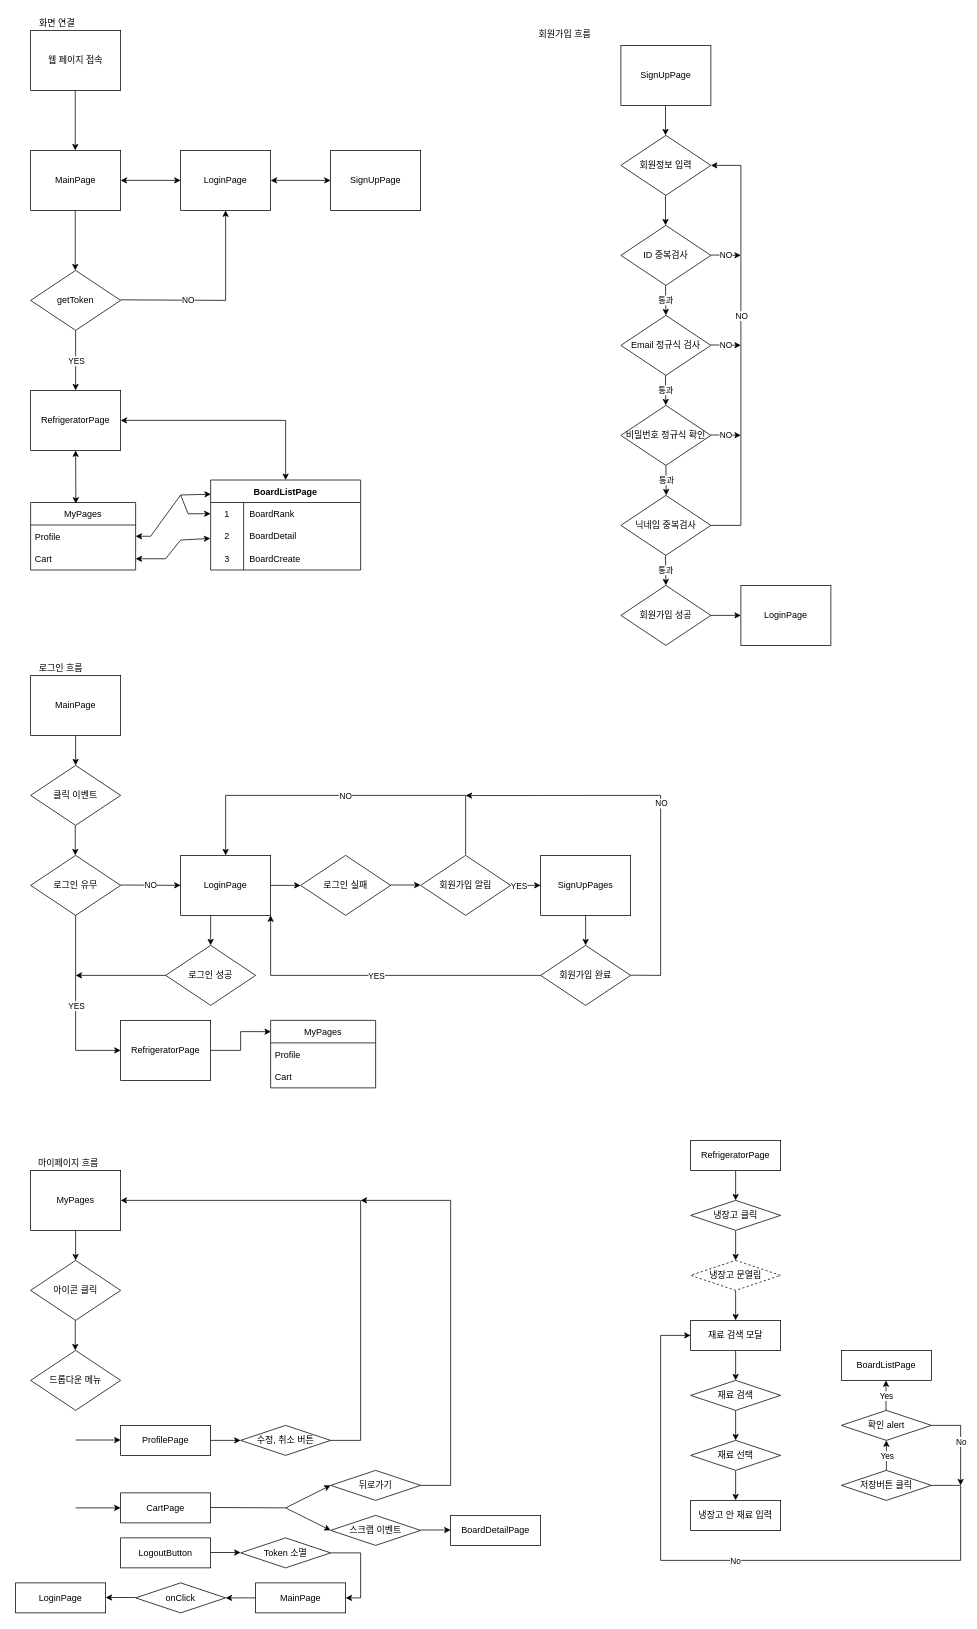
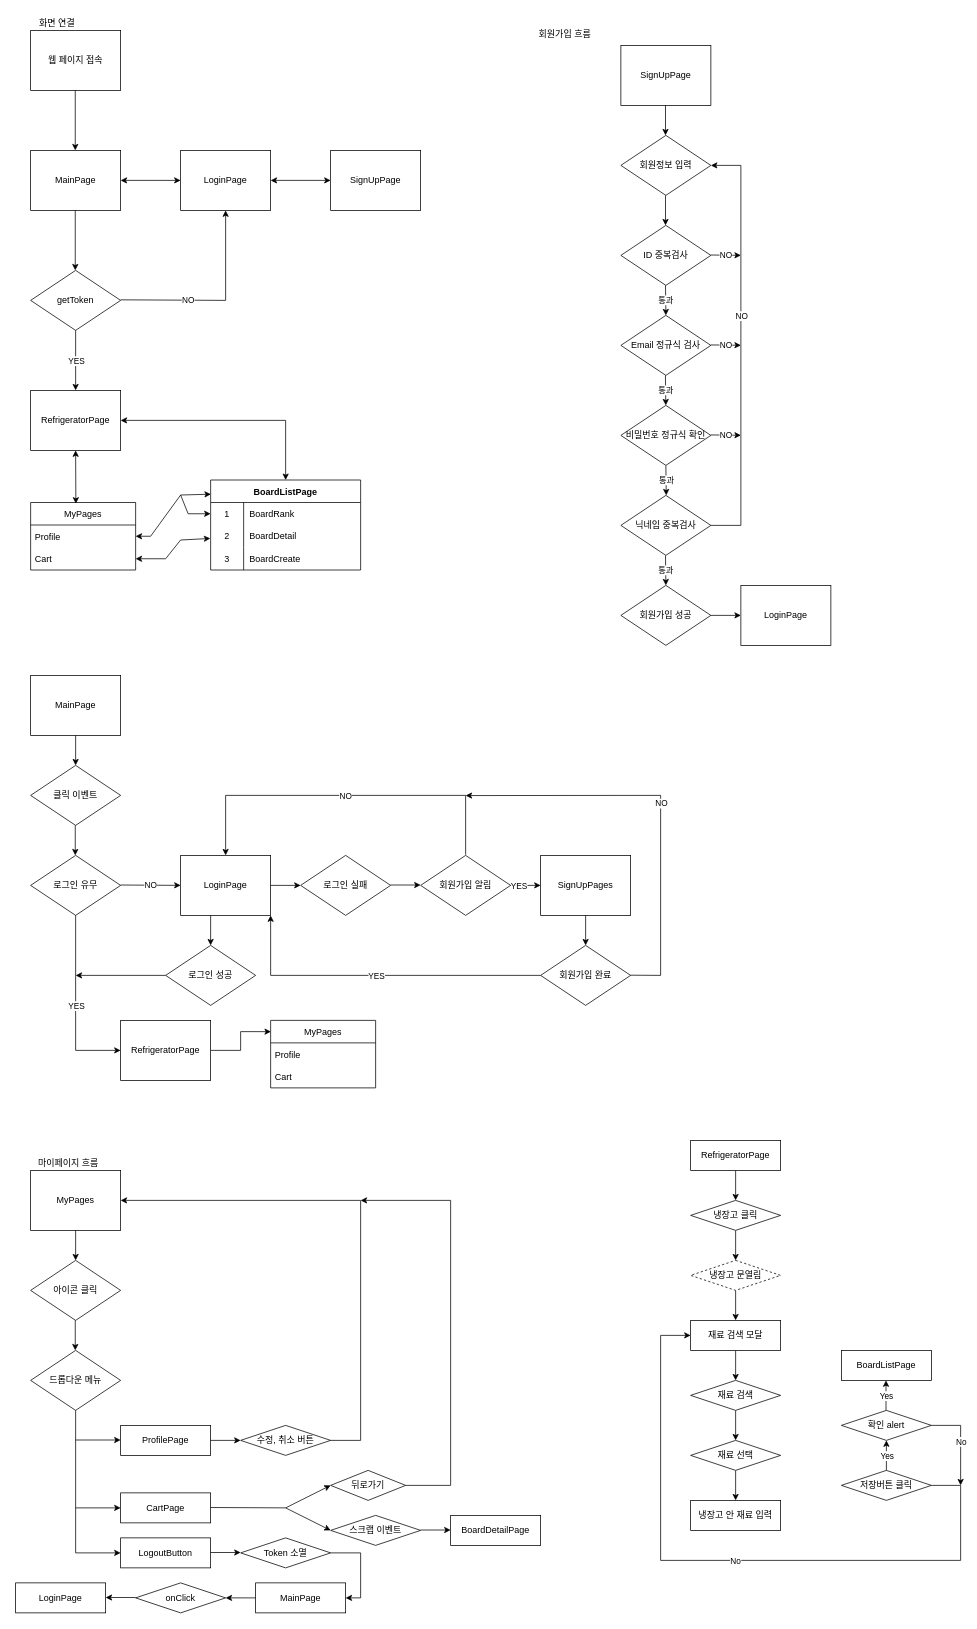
node "로그인 흐름": removed
edge "드롭다운 메뉴" -> "LogoutButton": added
node "뒤로가기": size 90x30 -> 75x30
